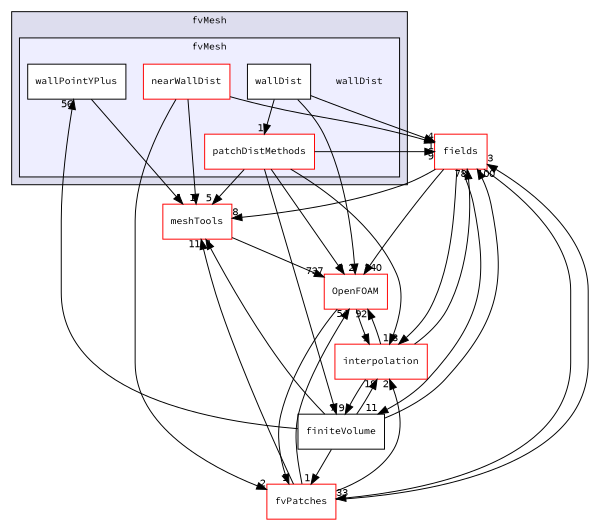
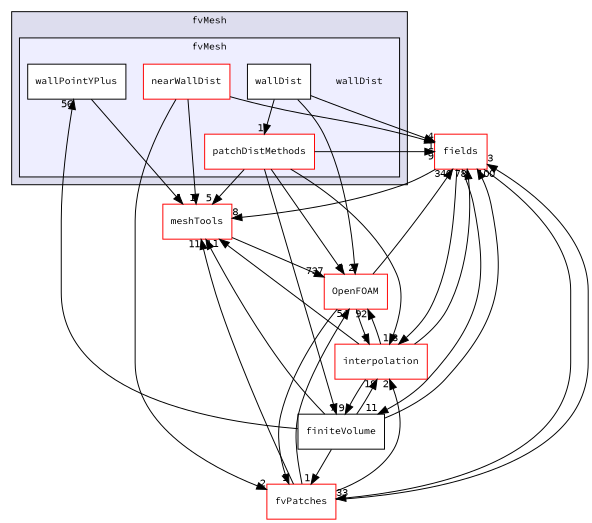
edge "fields" -> "OpenFOAM": reversed
edge "interpolation" -> "meshTools": added
